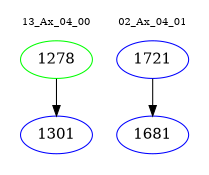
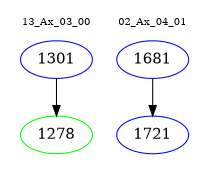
cluster "13_Ax_04_00": label "13_Ax_04_00" -> "13_Ax_03_00"
edge "1278" -> "1301": reversed
edge "1721" -> "1681": reversed
